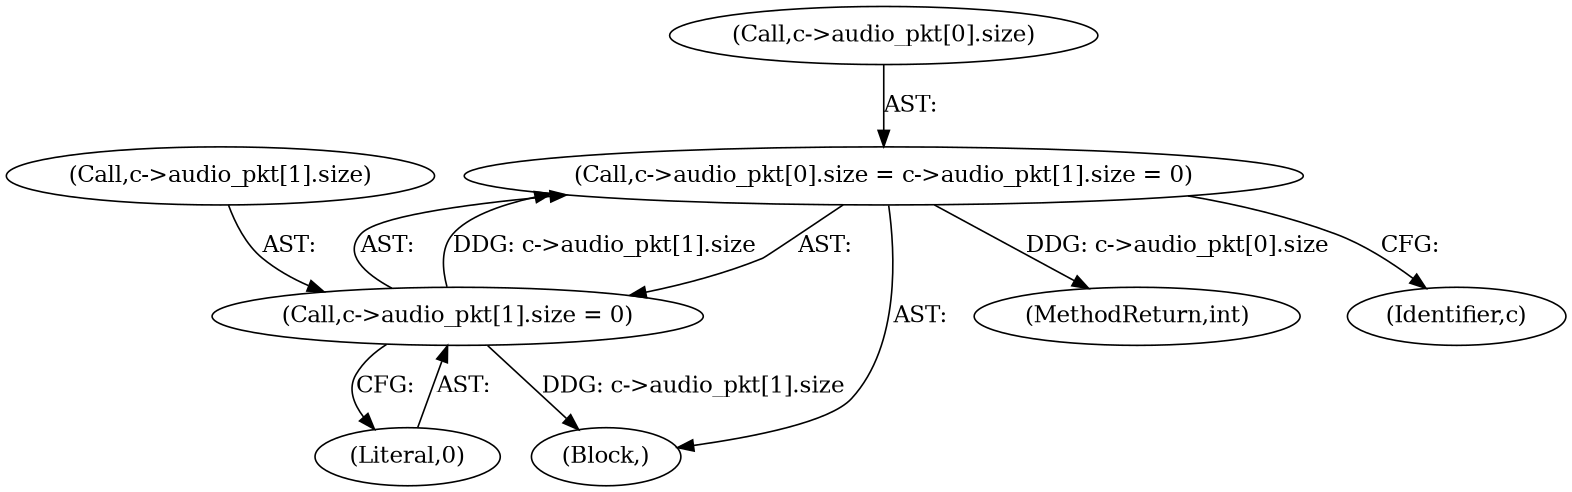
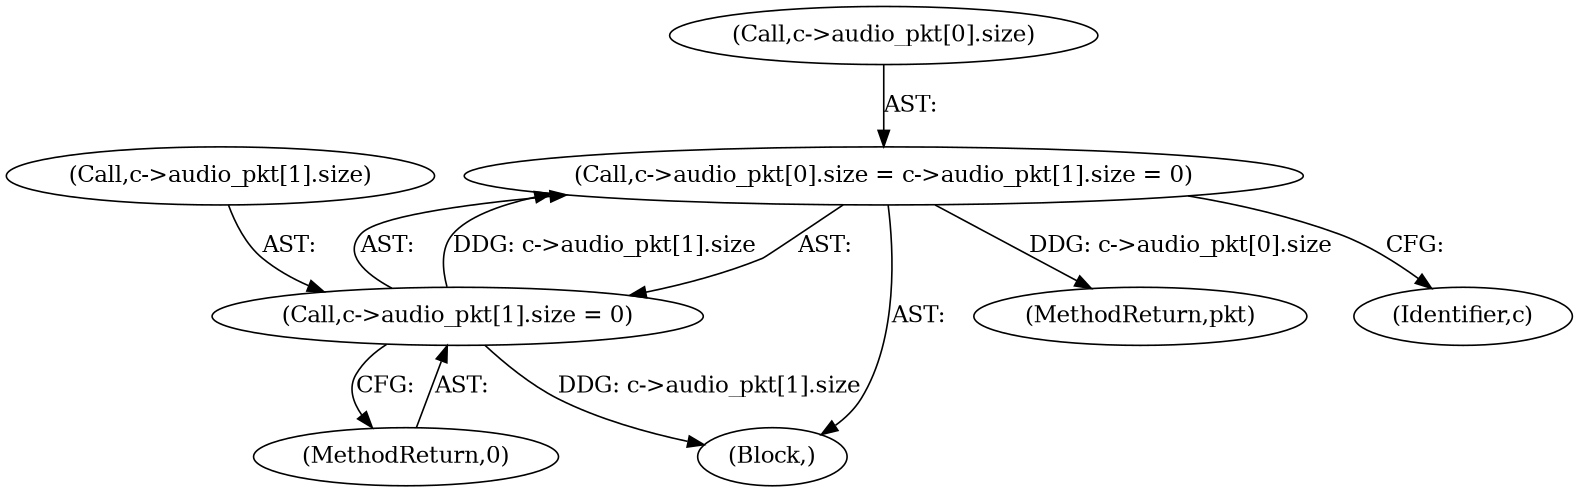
node "(MethodReturn,int)": label "(MethodReturn,int)" -> "(MethodReturn,pkt)"
node "(Literal,0)": label "(Literal,0)" -> "(MethodReturn,0)"
